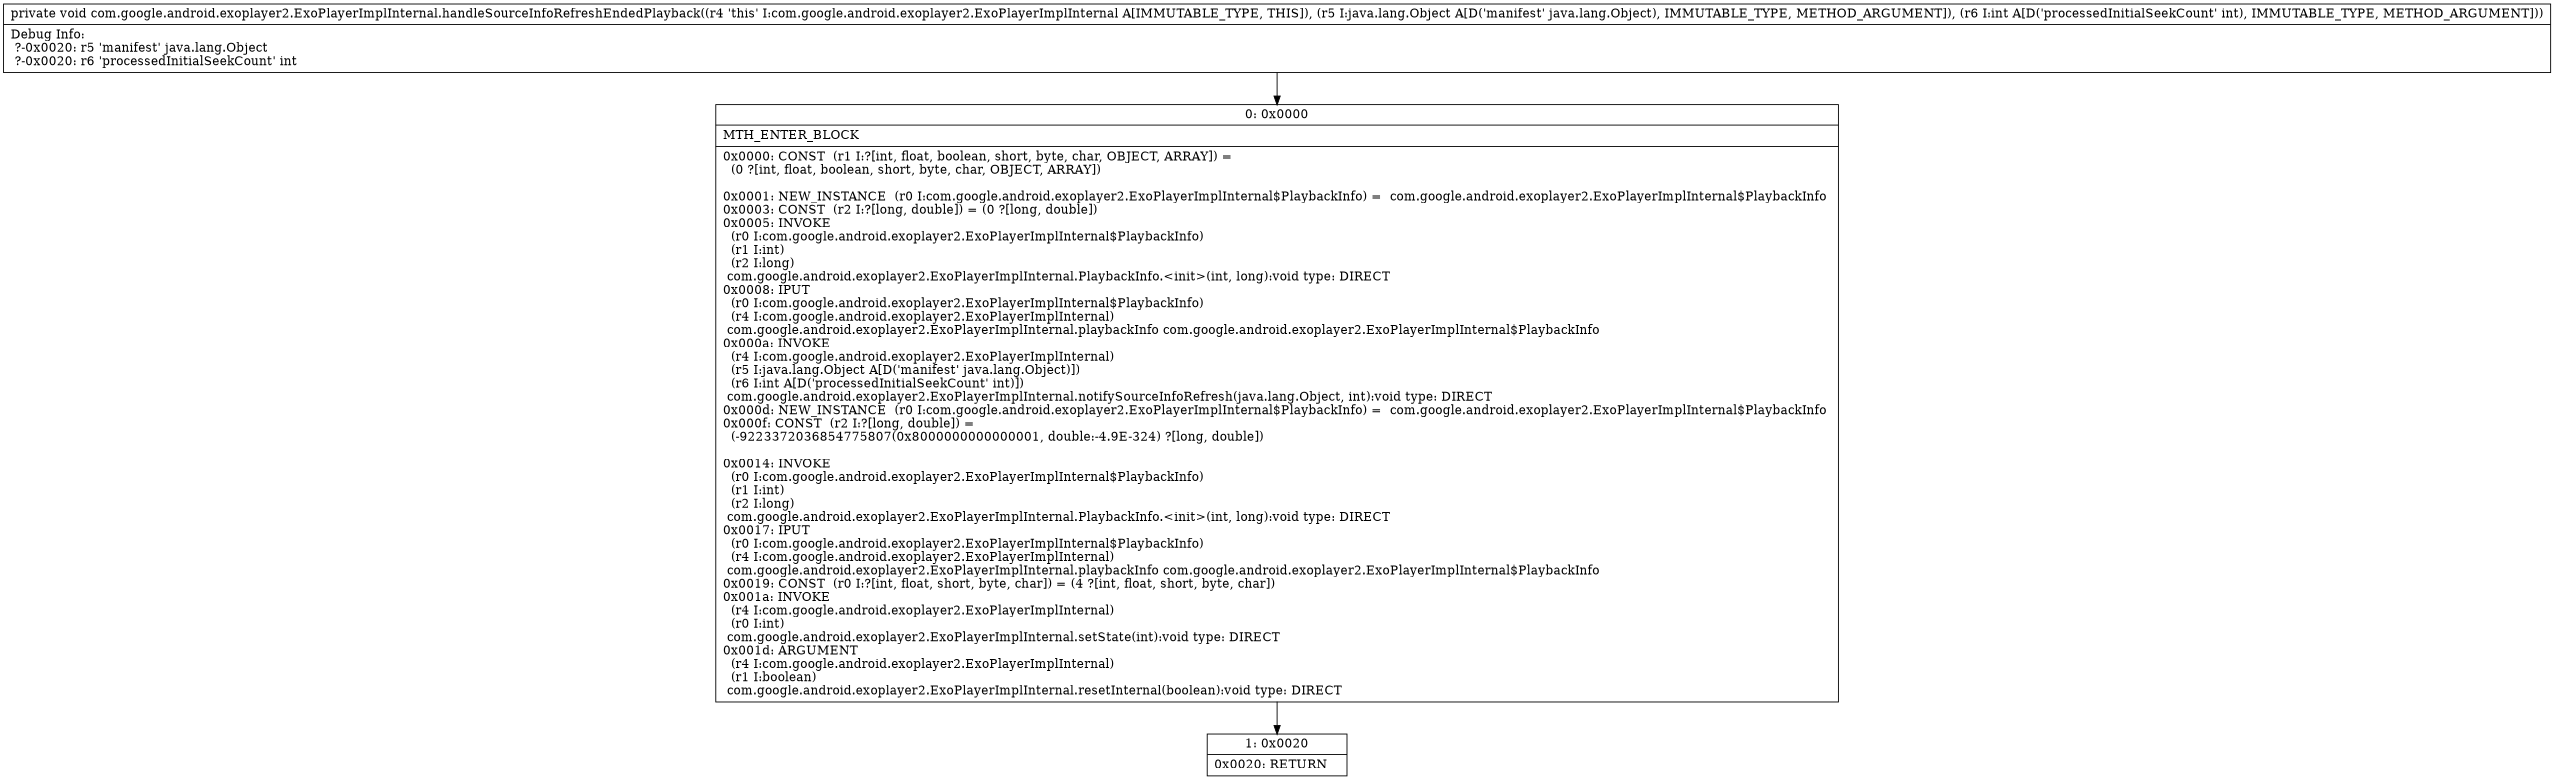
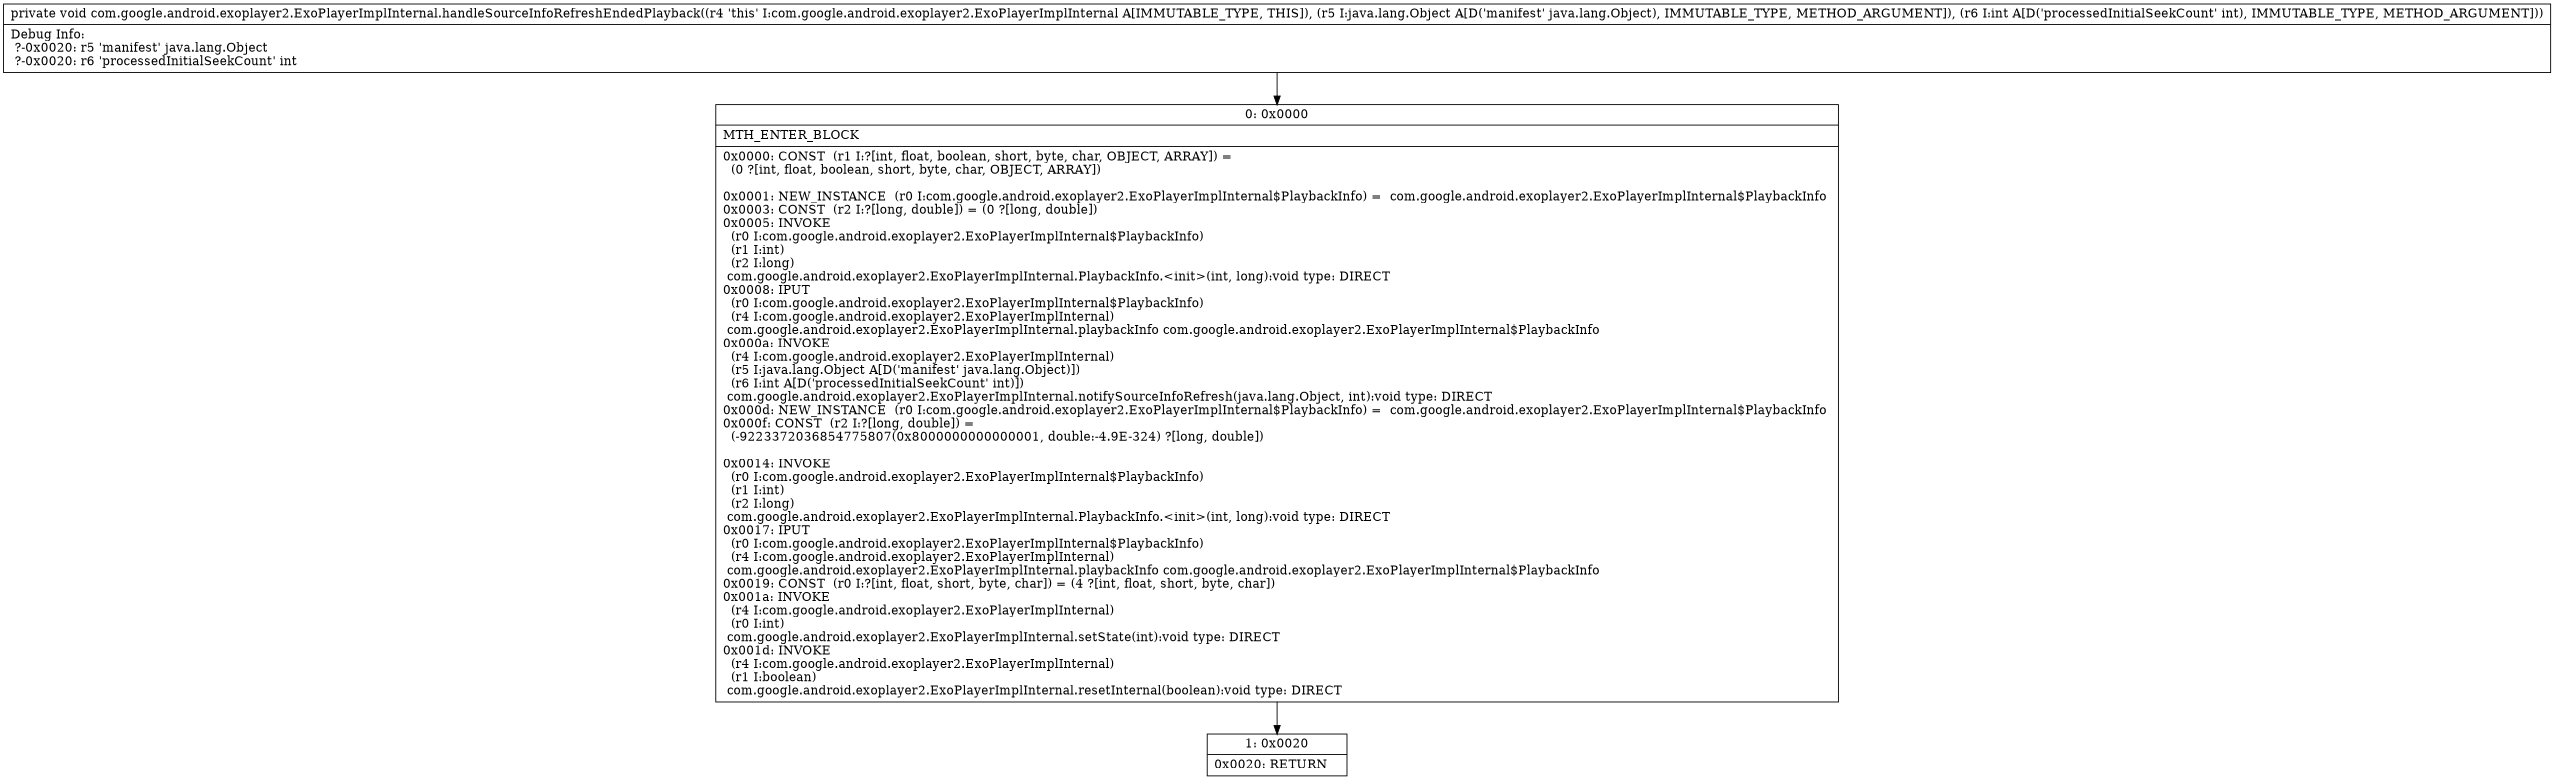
node "0: 0x0000": text "0x001d: ARGUMENT" -> "0x001d: INVOKE"
